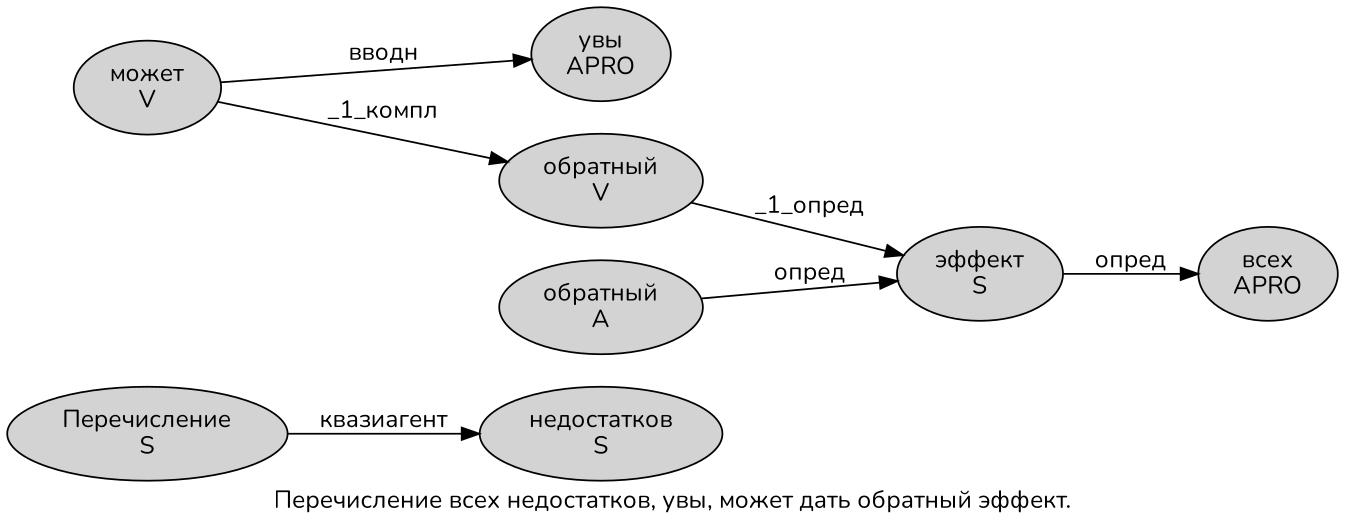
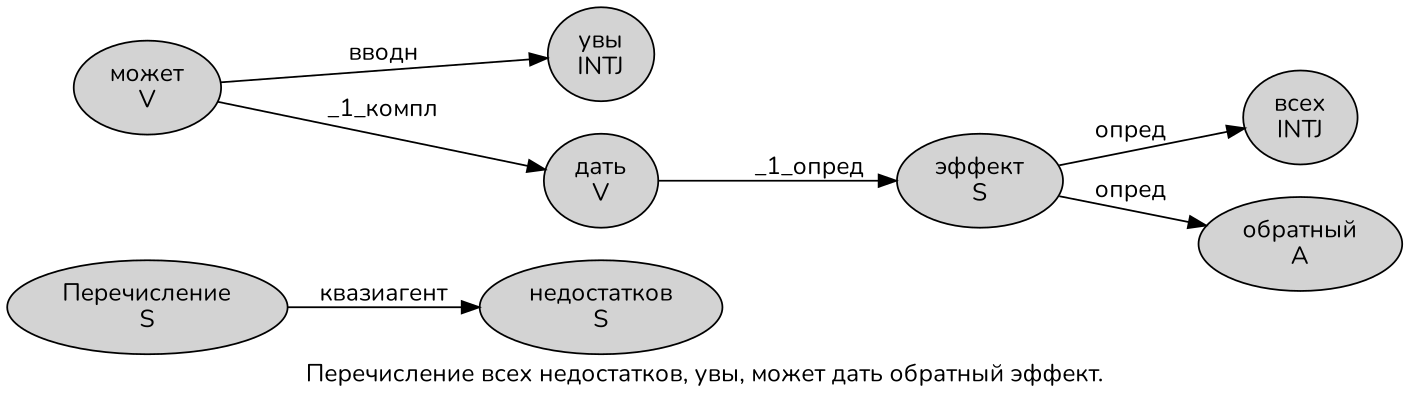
node "увы APRO": label "увы APRO" -> "увы INTJ"
node "обратный V": label "обратный V" -> "дать V"
node "всех APRO": label "всех APRO" -> "всех INTJ"
edge "обратный A" -> "эффект S": reversed
